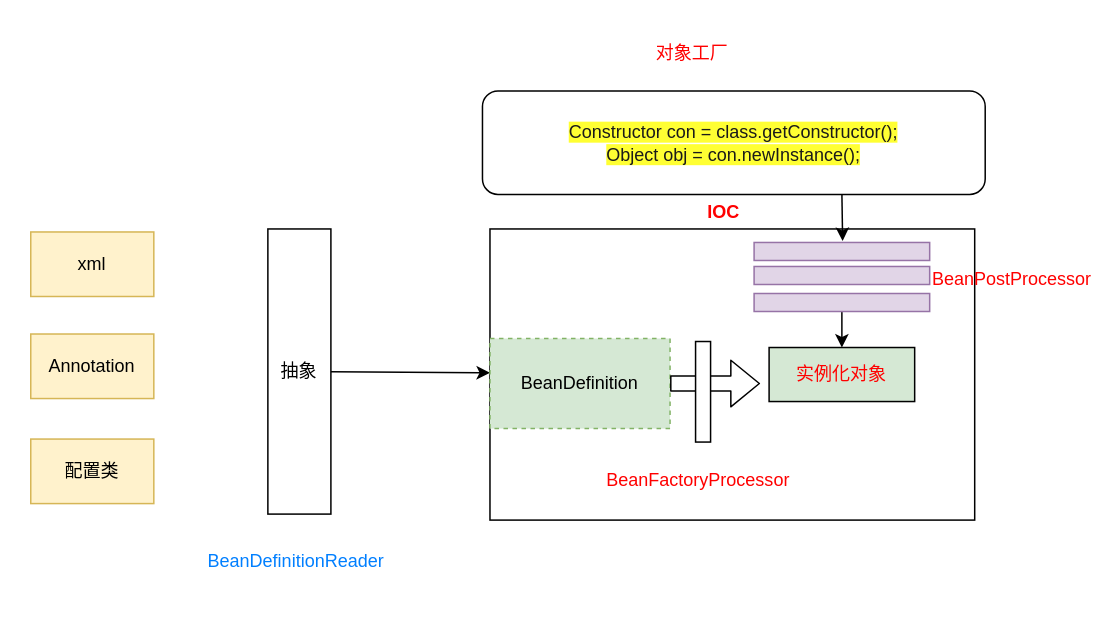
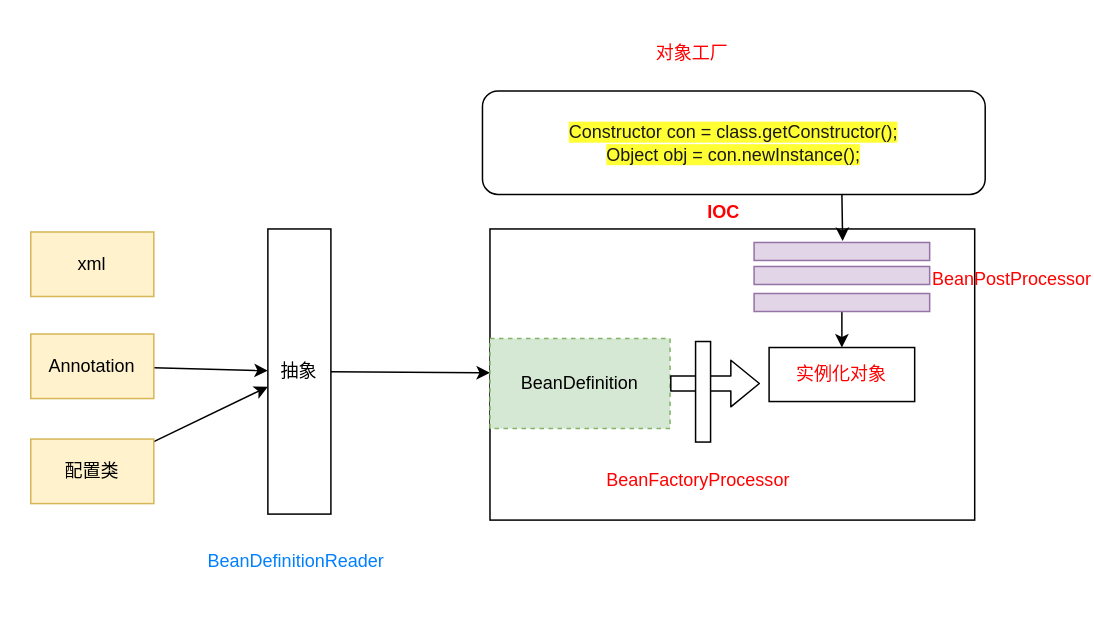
edge "Annotation" -> "抽象": added
node "实例化对象": fillcolor #d5e8d4 -> #ffffff
edge "配置类" -> "抽象": added
